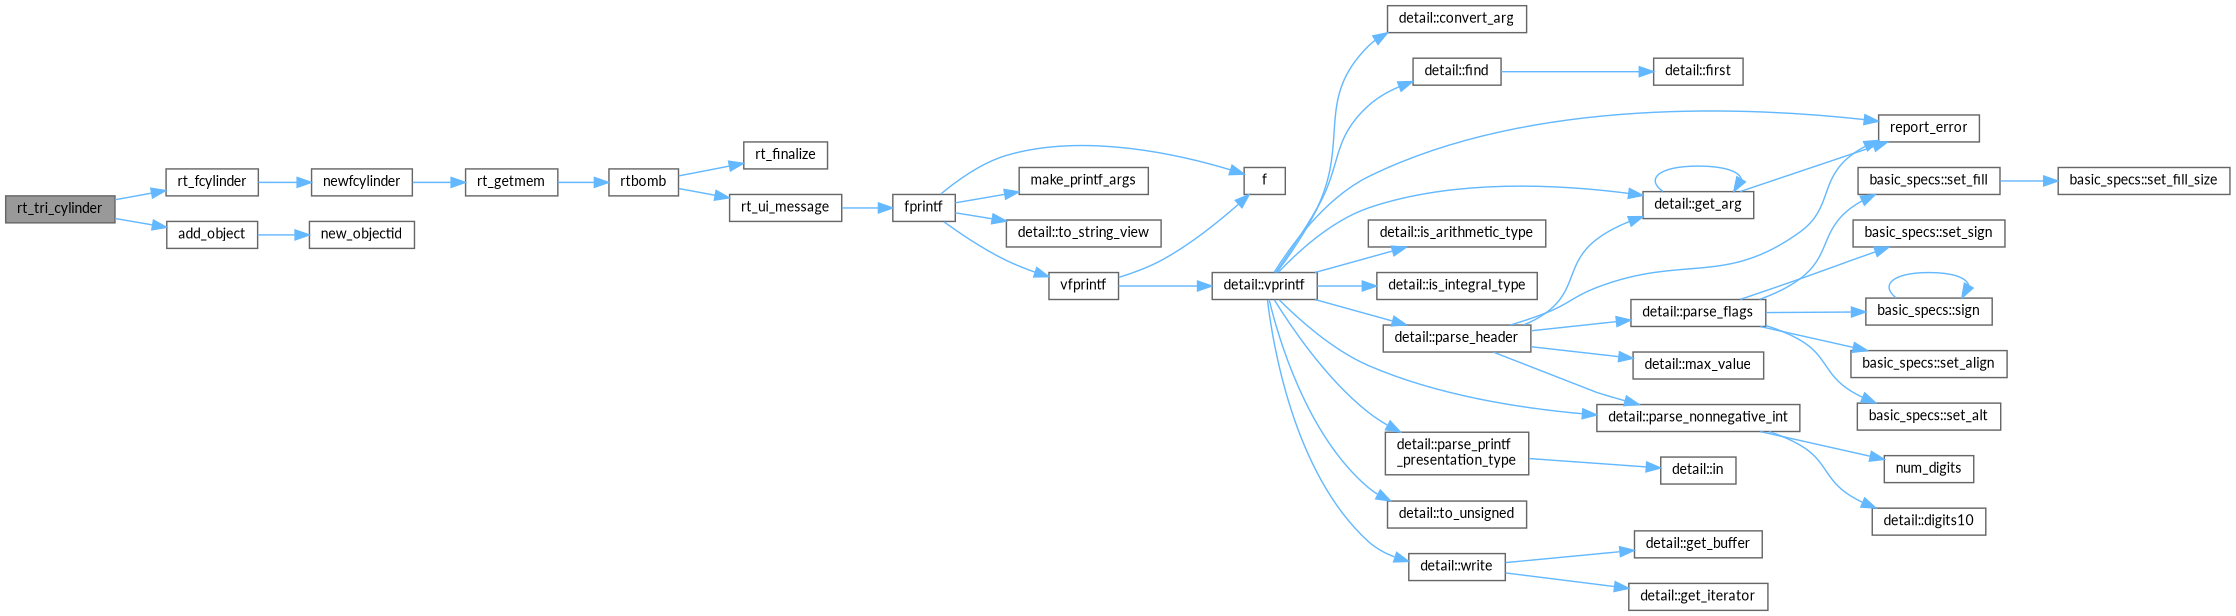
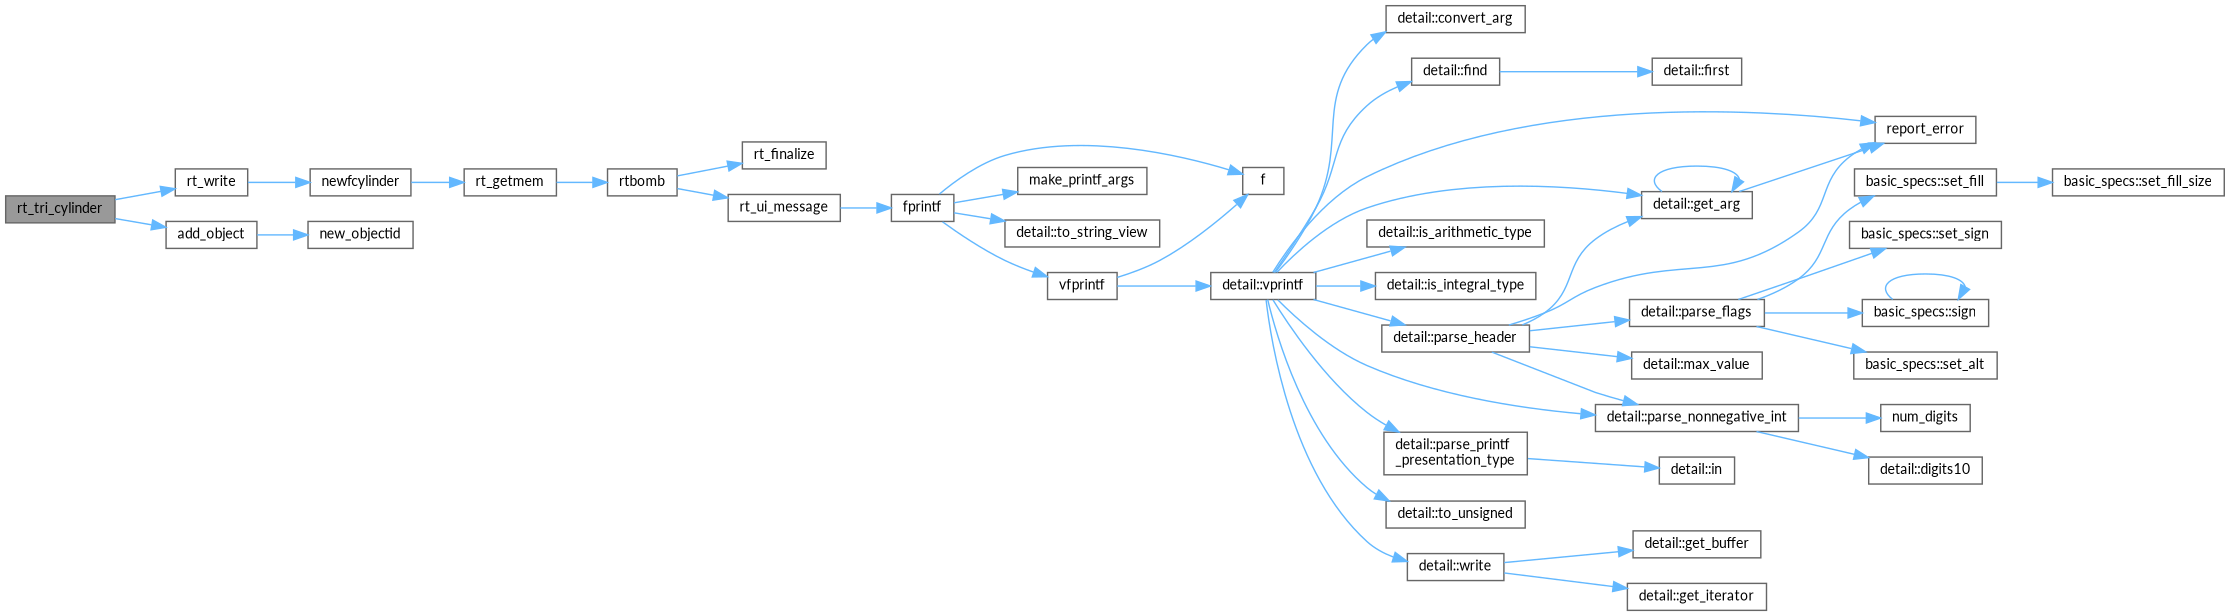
node "rt_fcylinder": label "rt_fcylinder" -> "rt_write"
node "basic_specs::set_align": removed
